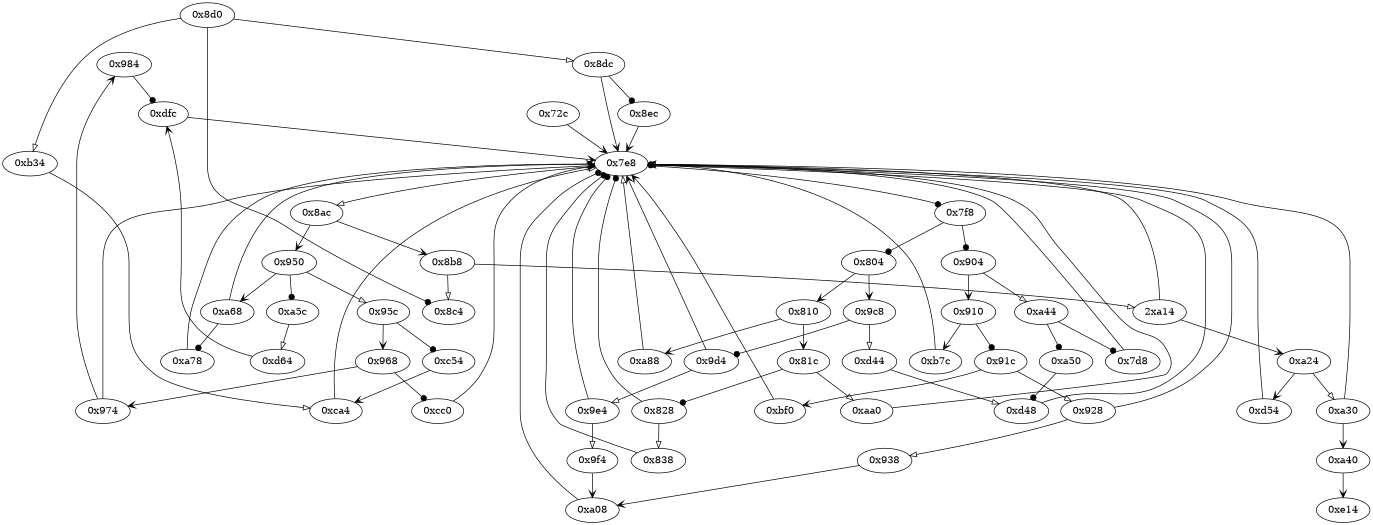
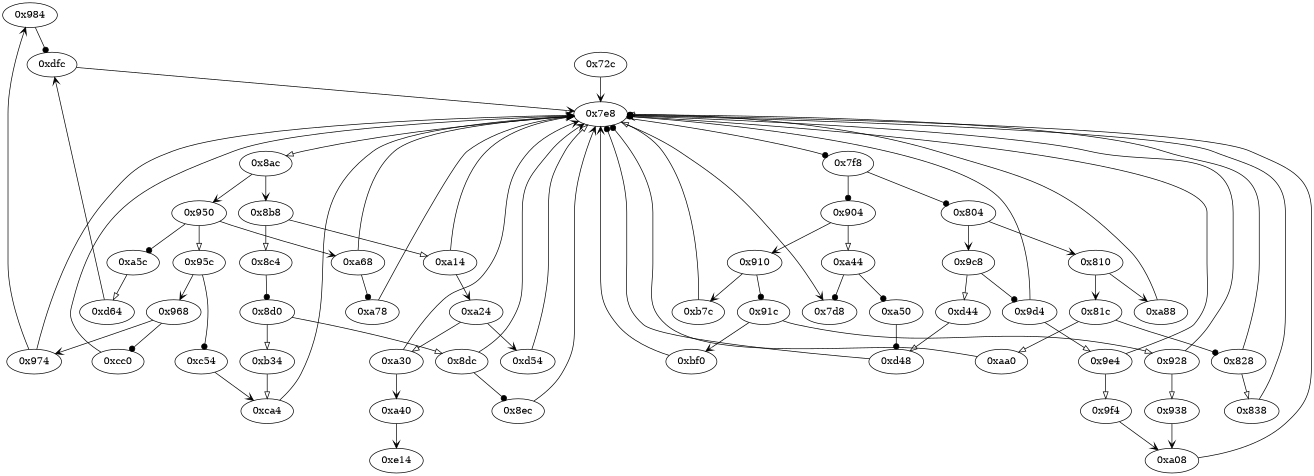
edge "0x7d8" -> "0x7e8": reversed
edge "0x8d0" -> "0x8c4": reversed
node "2xa14": label "2xa14" -> "0xa14"
